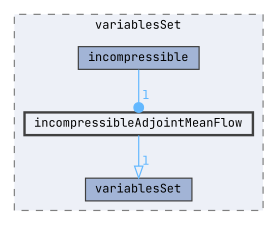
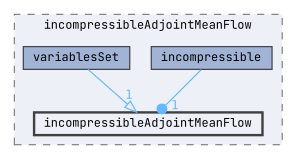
cluster "variablesSet": label "variablesSet" -> "incompressibleAdjointMeanFlow"
edge "incompressibleAdjointMeanFlow" -> "variablesSet": reversed
